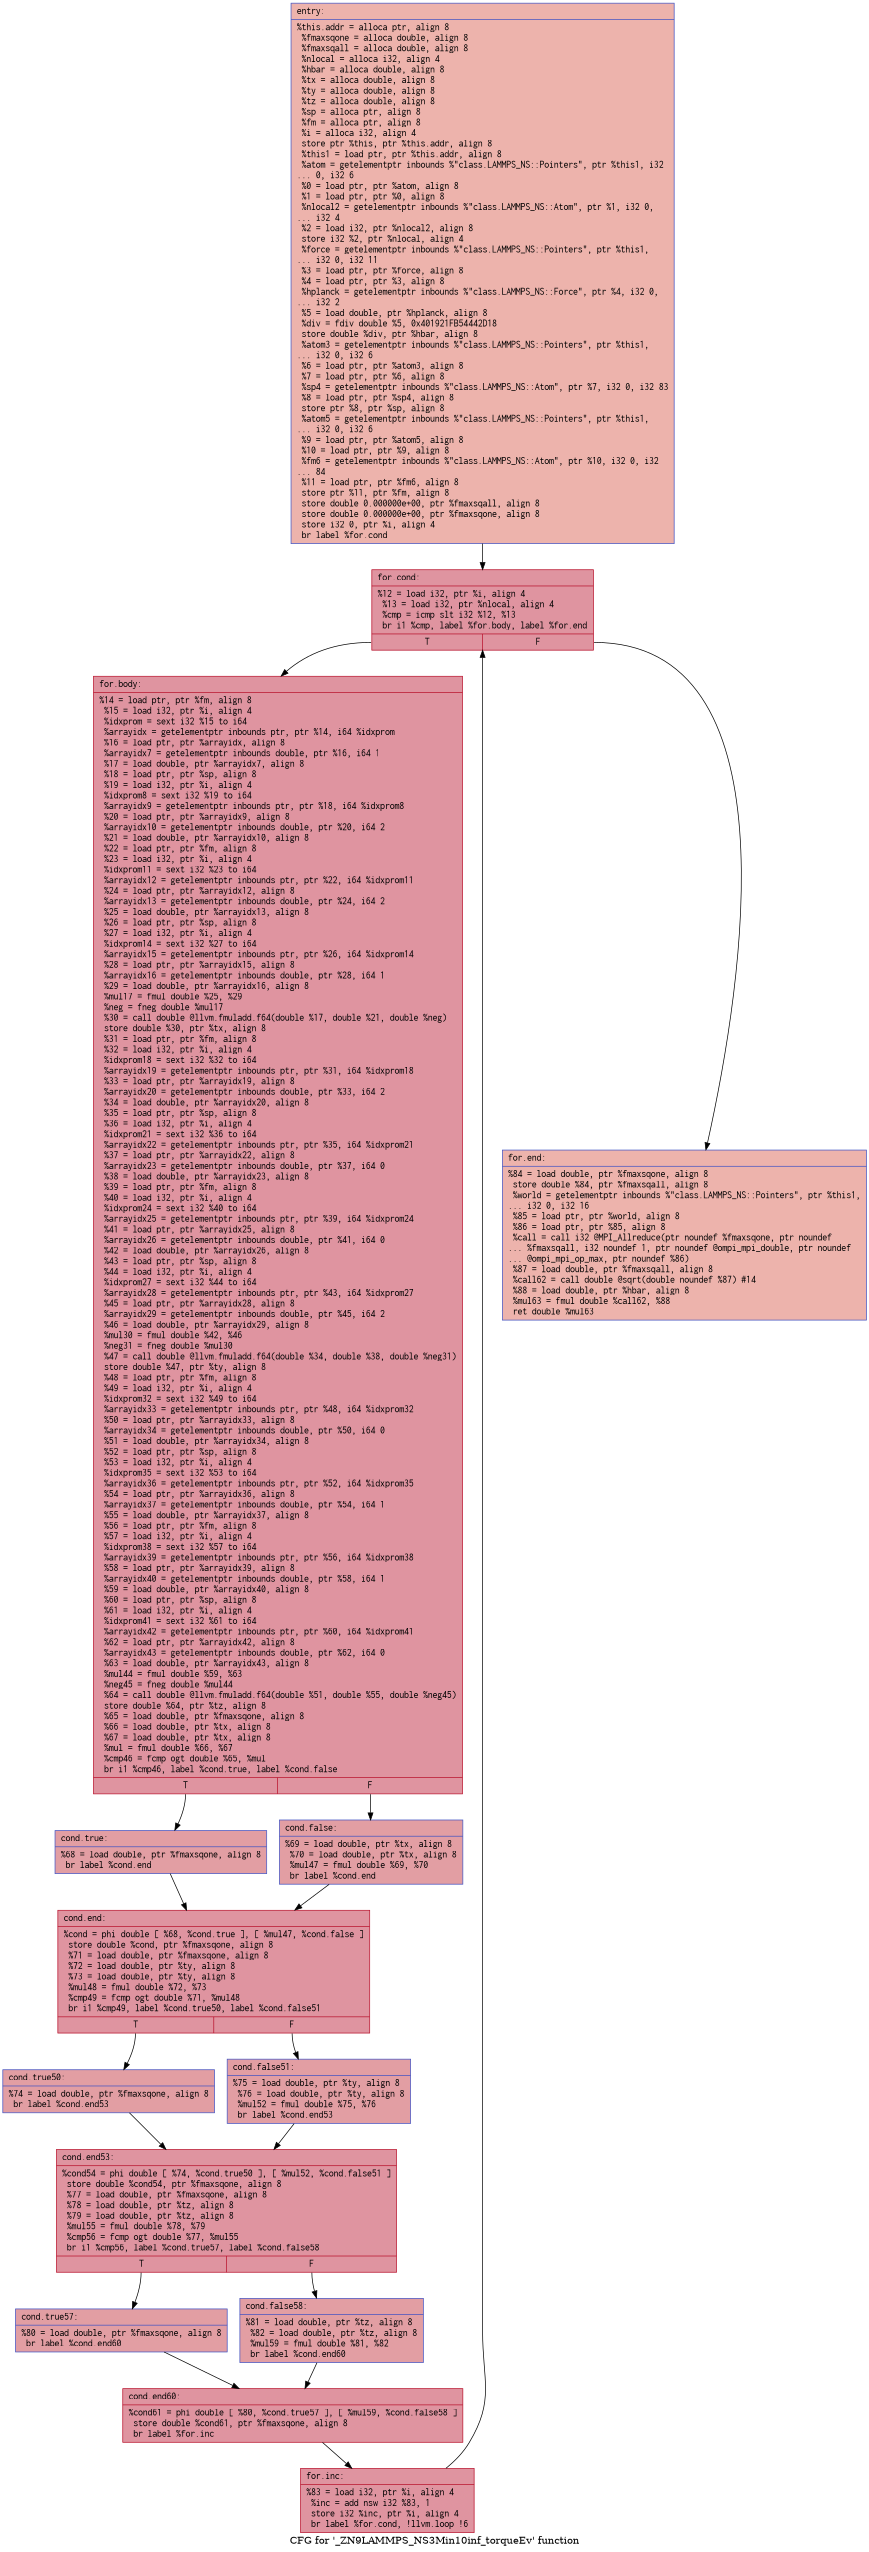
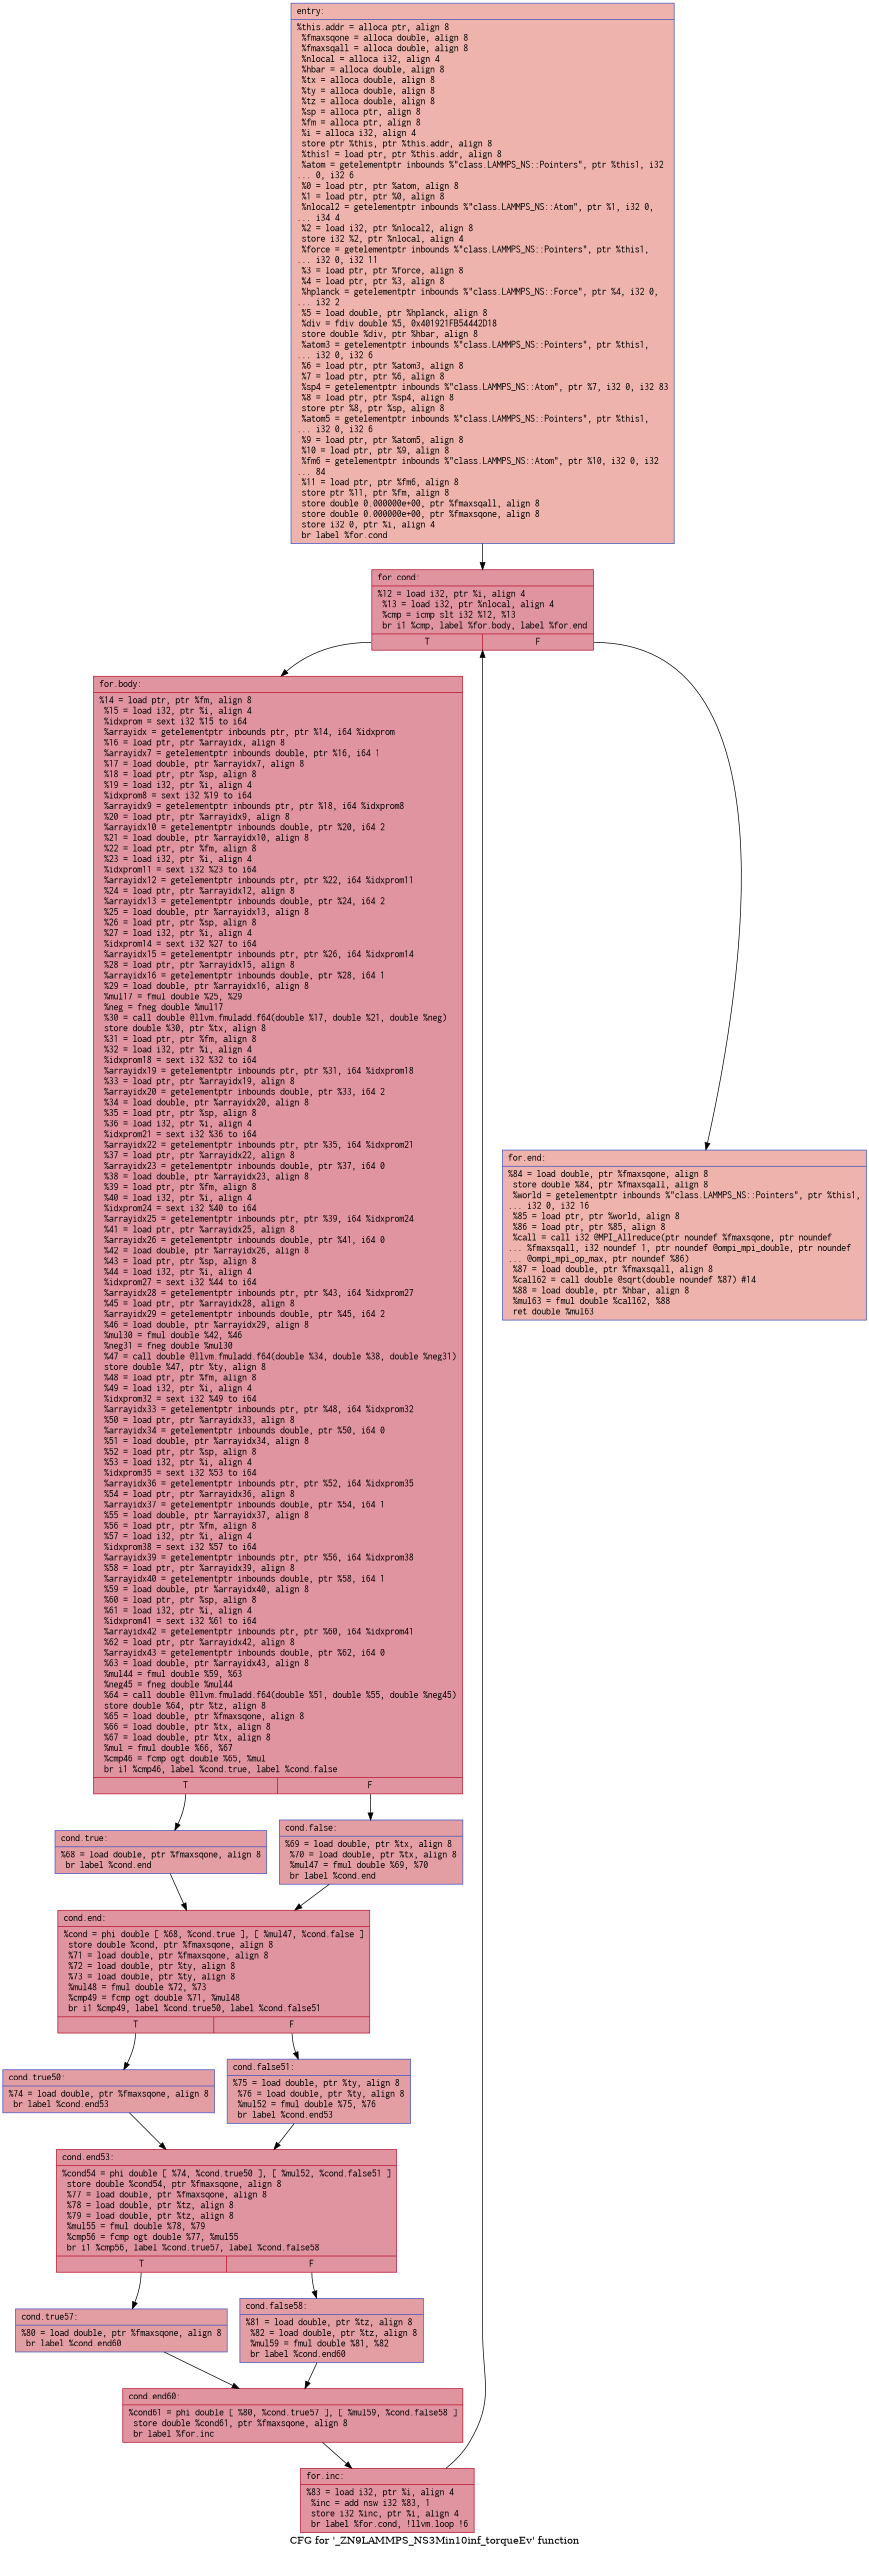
node "entry:": text "... i32 4" -> "... i34 4"
